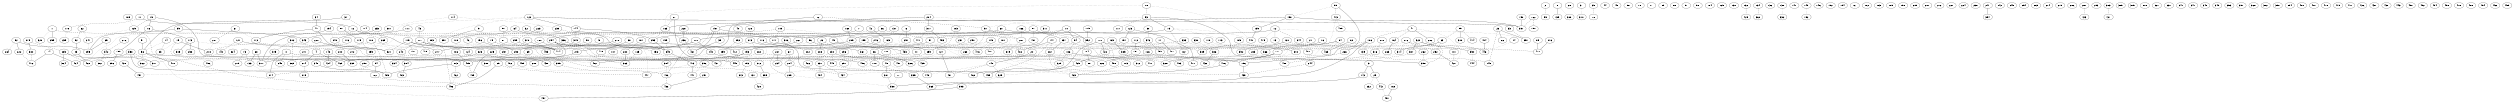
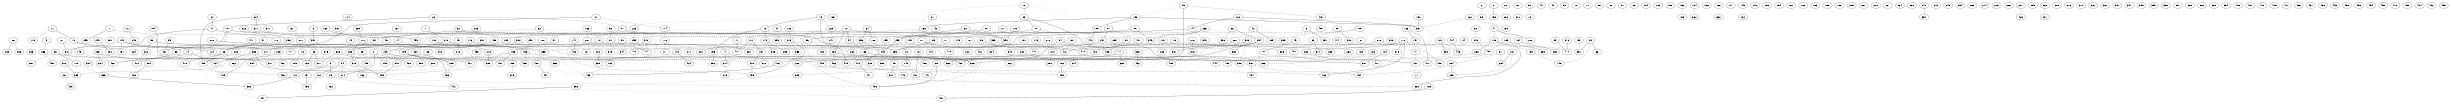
edge "36" -- "281": now "36" -- "330"
edge "27" -- "431": now "199" -- "431"
